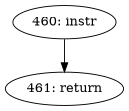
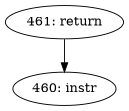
edge "460: instr" -> "461: return": reversed
